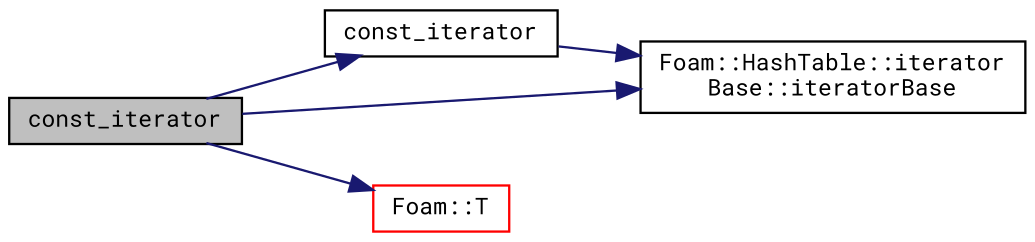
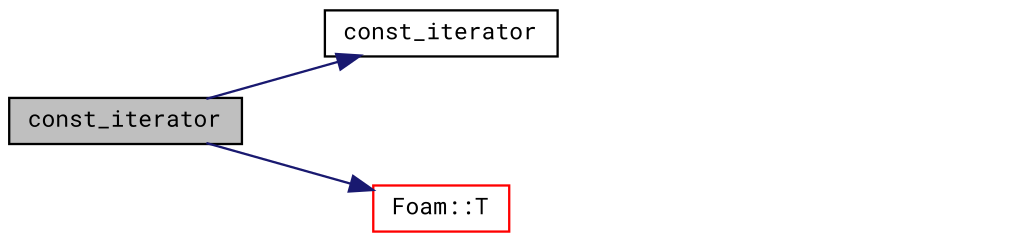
node "Foam::HashTable::iterator Base::iteratorBase": removed
